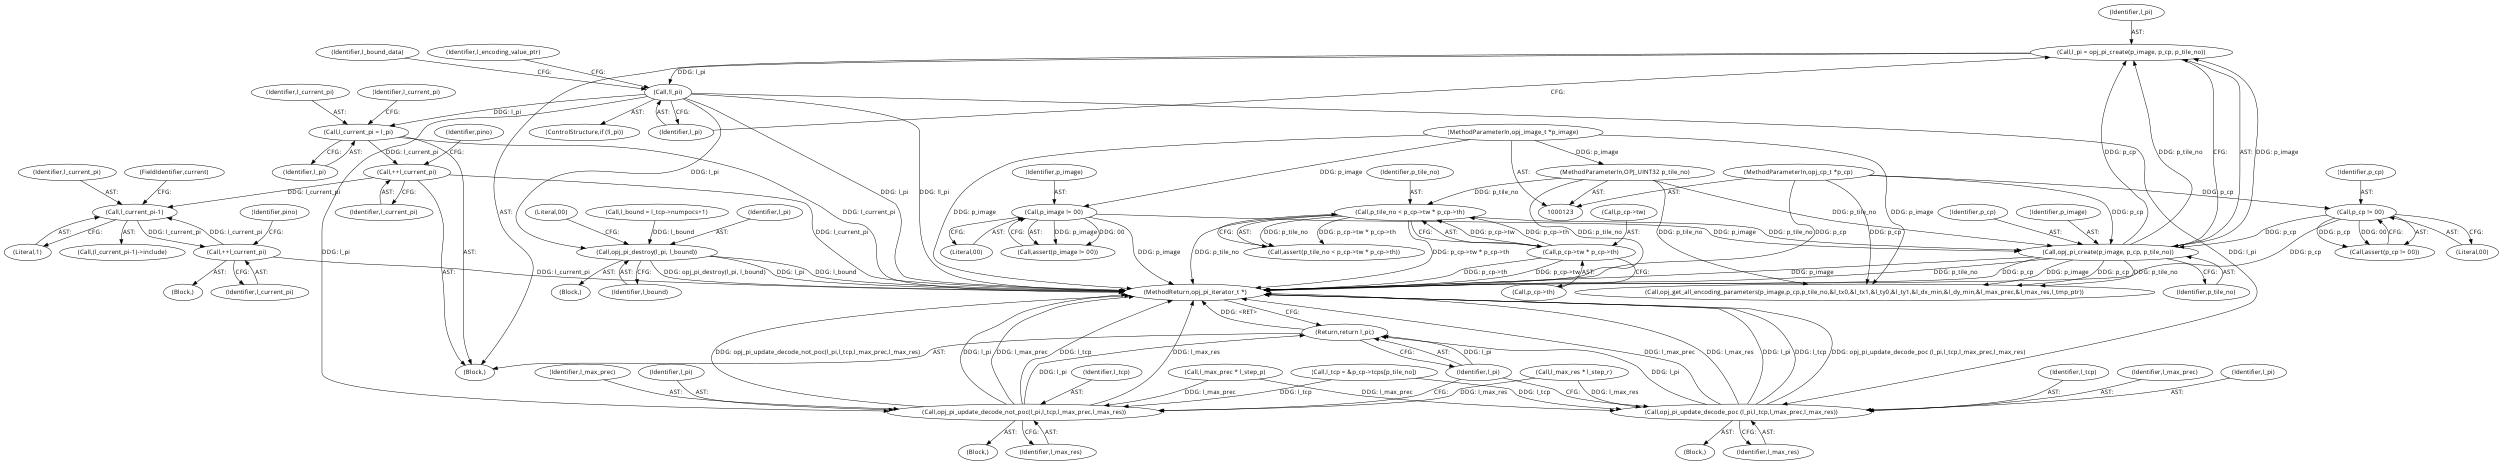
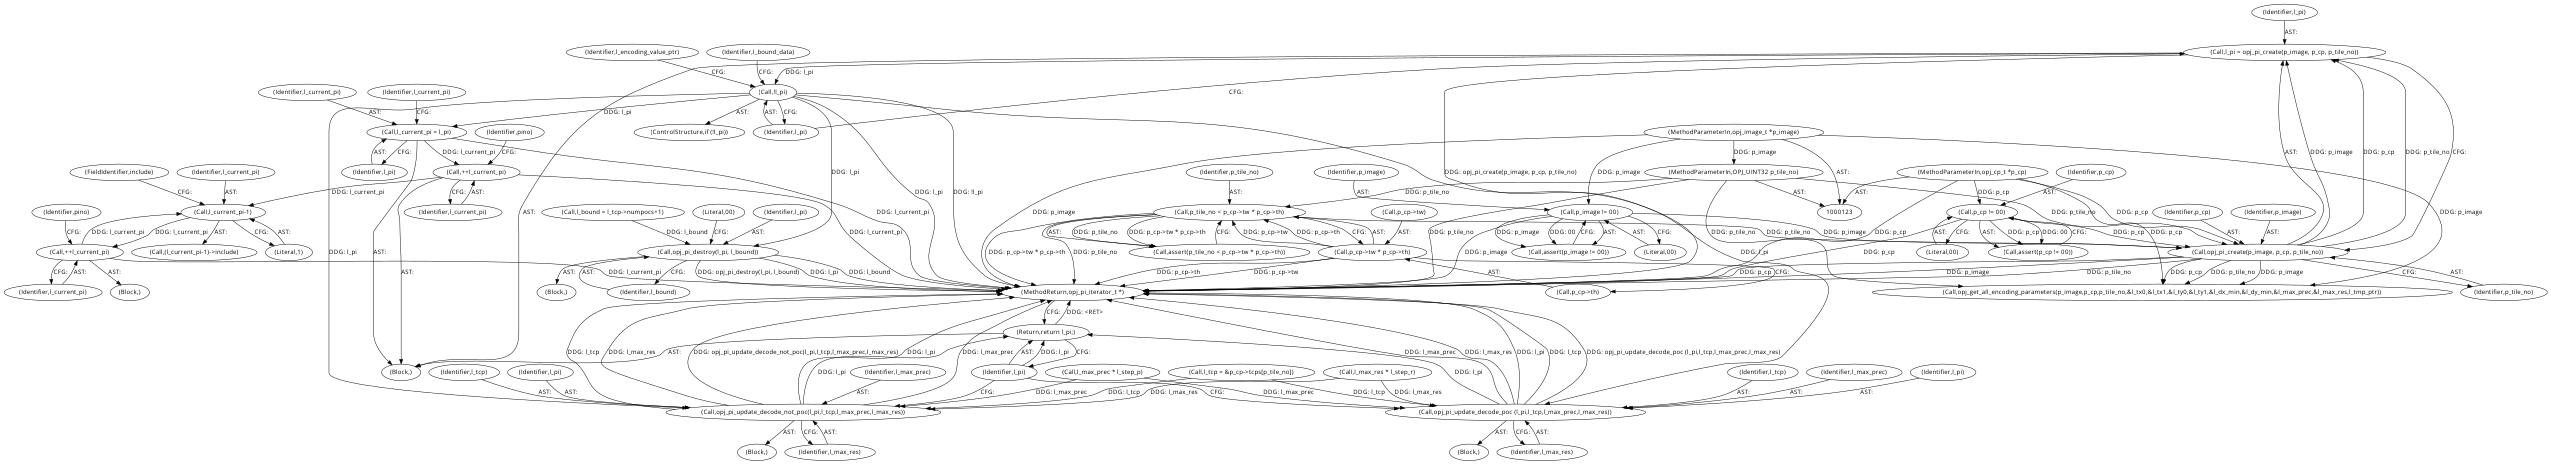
node "(FieldIdentifier,current)": label "(FieldIdentifier,current)" -> "(FieldIdentifier,include)"
edge "(Call,l_pi = opj_pi_create(p_image, p_cp, p_tile_no))" -> "(MethodReturn,opj_pi_iterator_t *)": added, label "DDG: opj_pi_create(p_image, p_cp, p_tile_no)"
